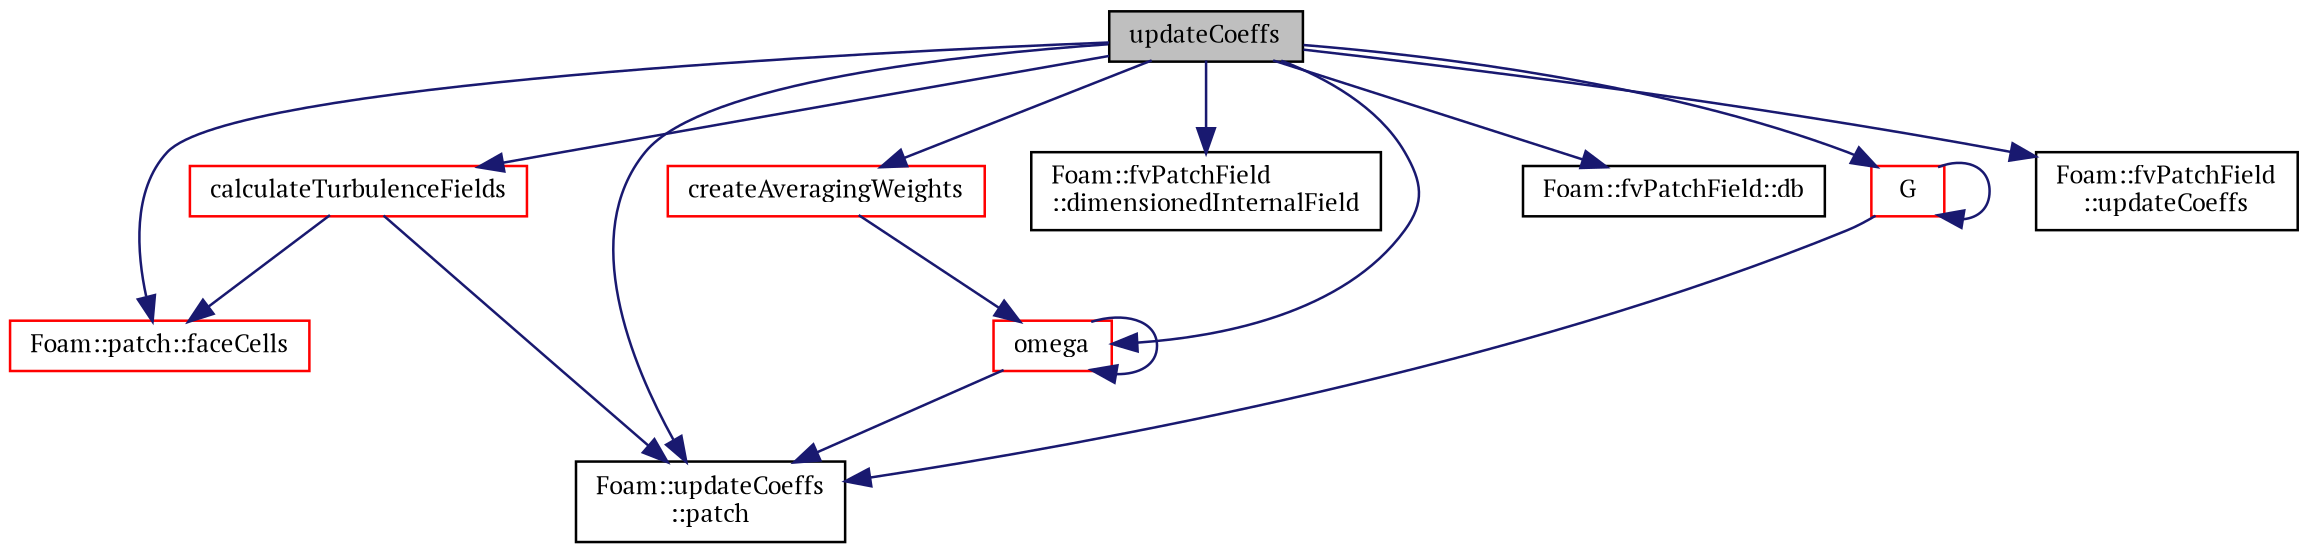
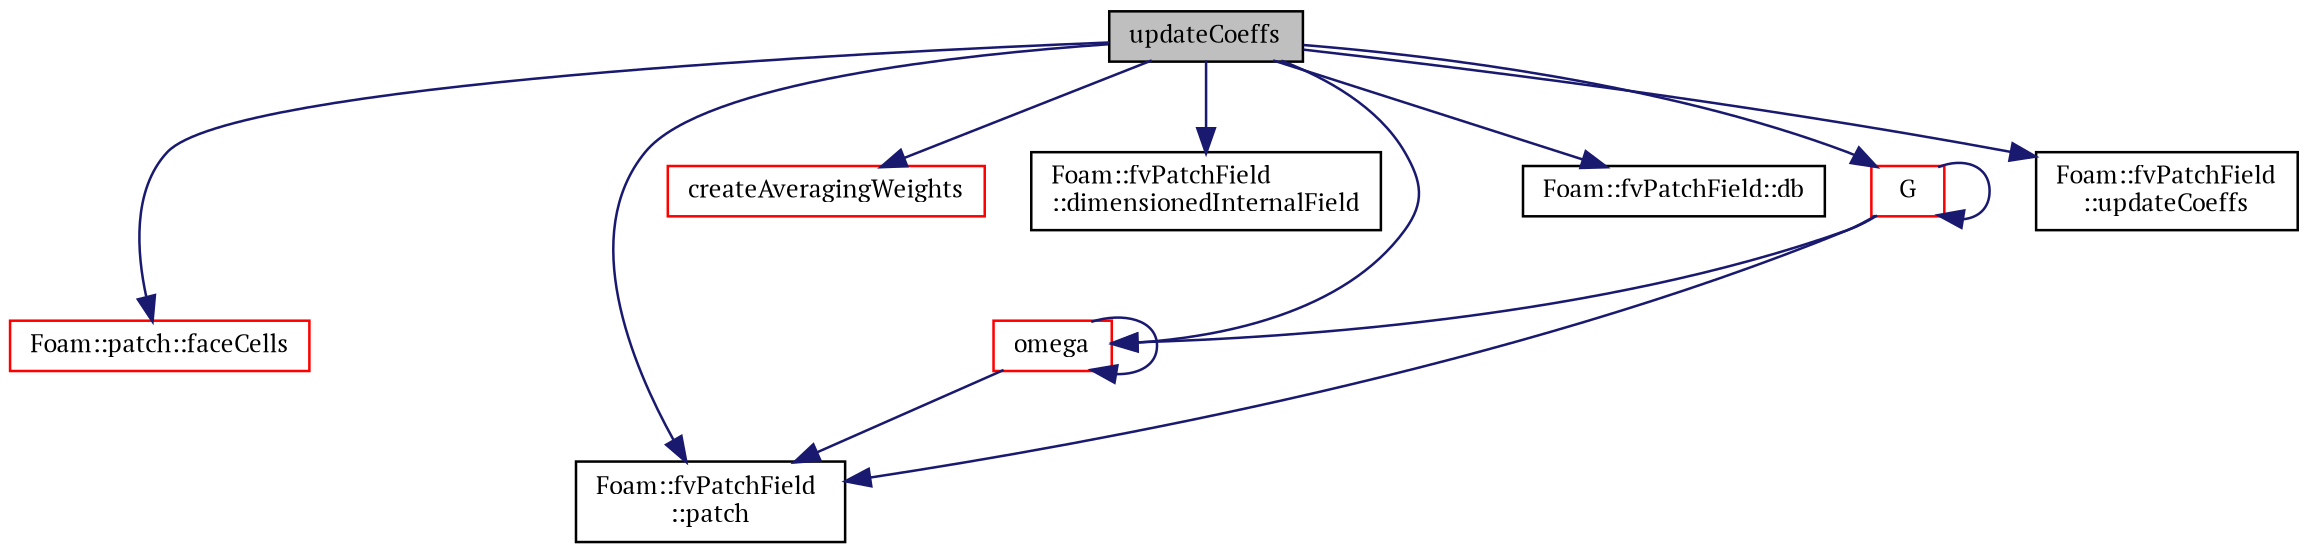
node "calculateTurbulenceFields": removed
edge "createAveragingWeights" -> "omega": now "G" -> "omega"
node "Foam::updateCoeffs ::patch": label "Foam::updateCoeffs ::patch" -> "Foam::fvPatchField ::patch"
